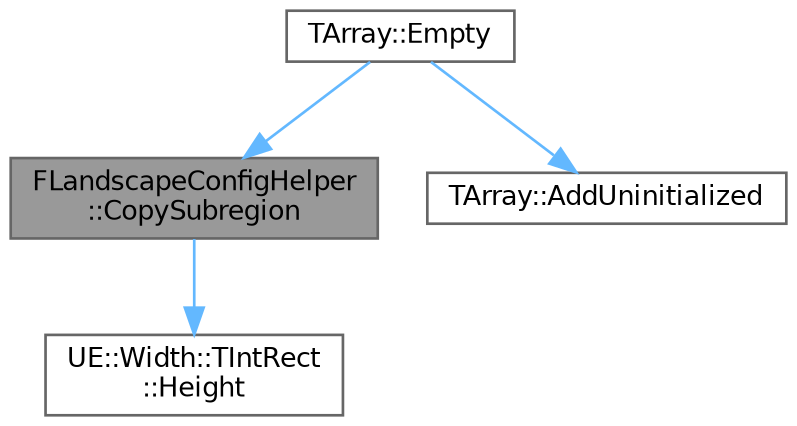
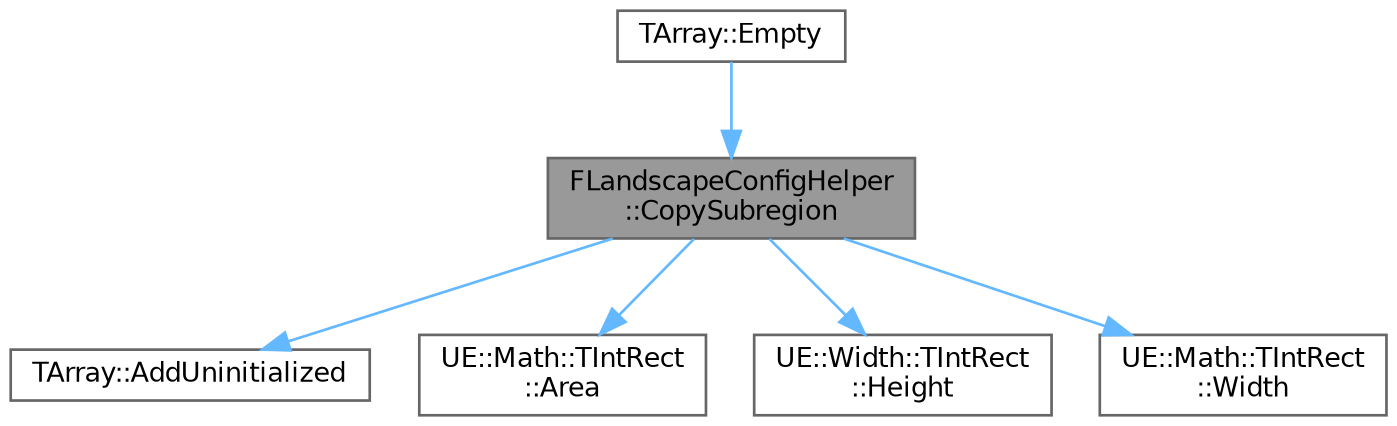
edge "TArray::Empty" -> "TArray::AddUninitialized": now "FLandscapeConfigHelper ::CopySubregion" -> "TArray::AddUninitialized"
node "UE::Math::TIntRect ::Area": added
node "UE::Math::TIntRect ::Width": added
